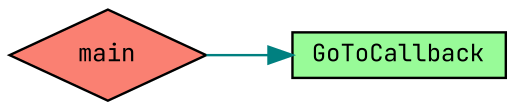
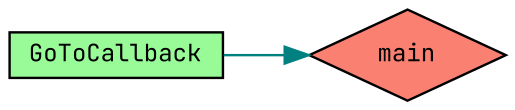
edge "main" -> "GoToCallback": reversed
